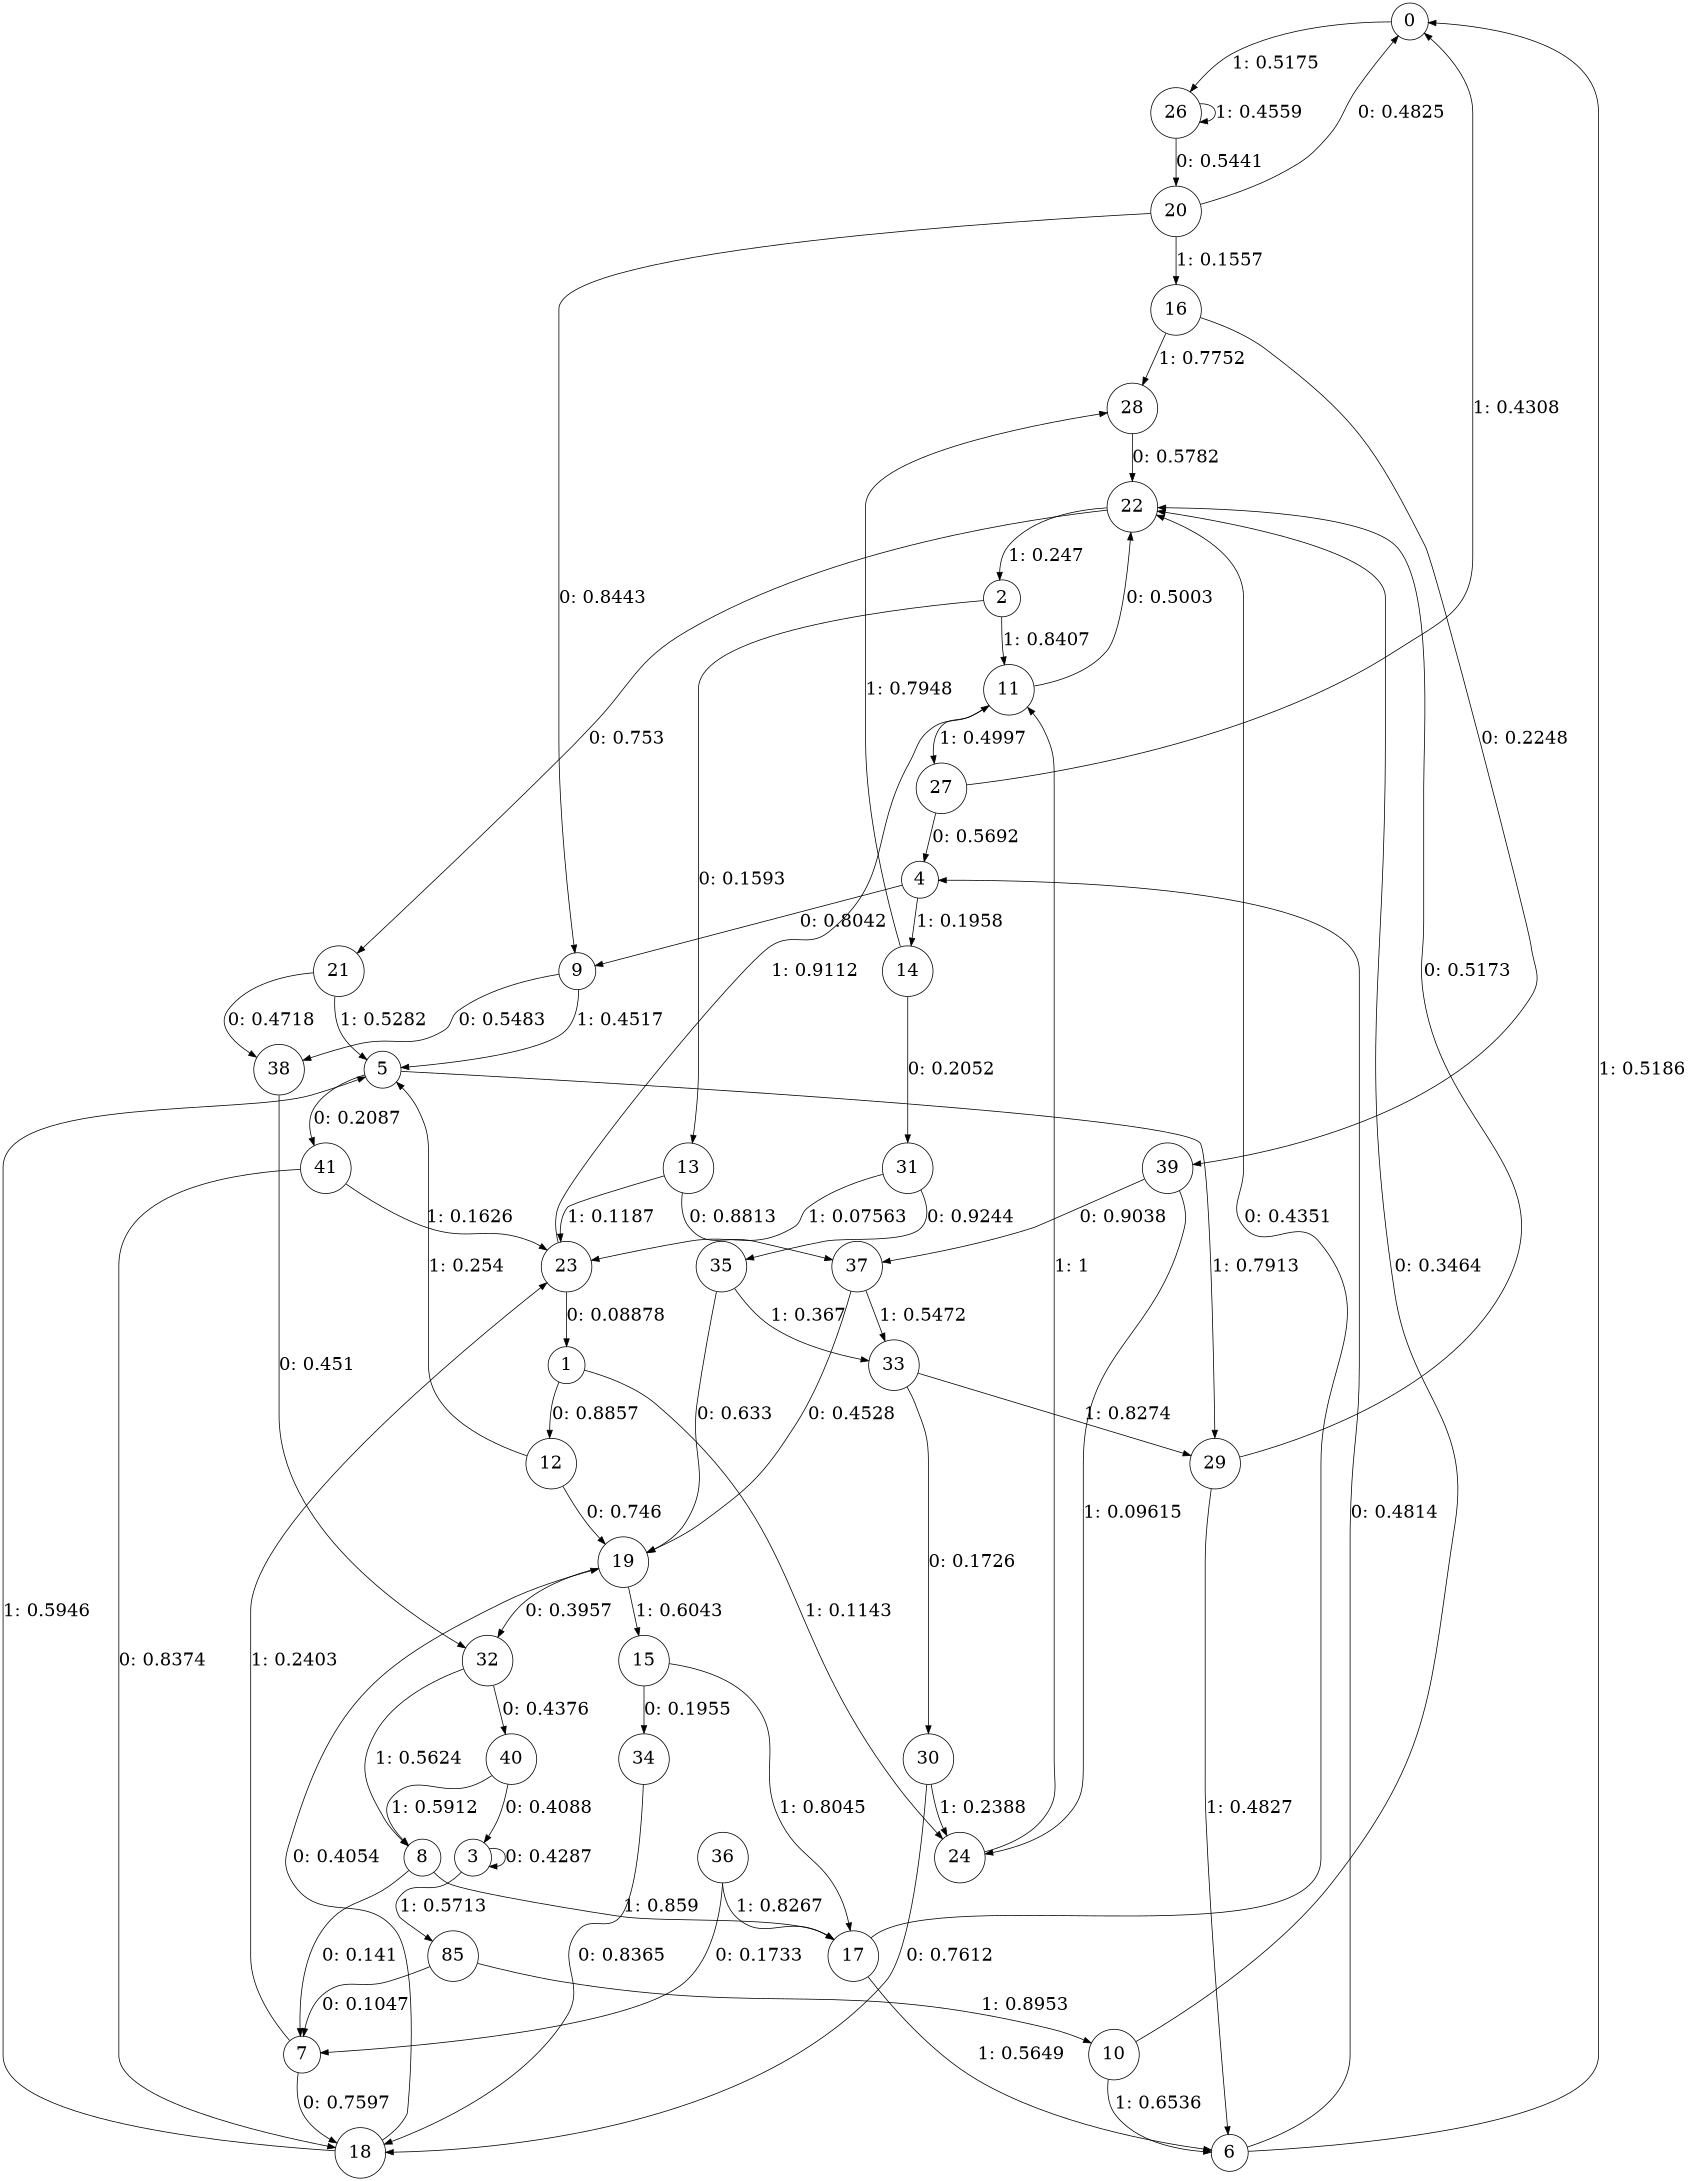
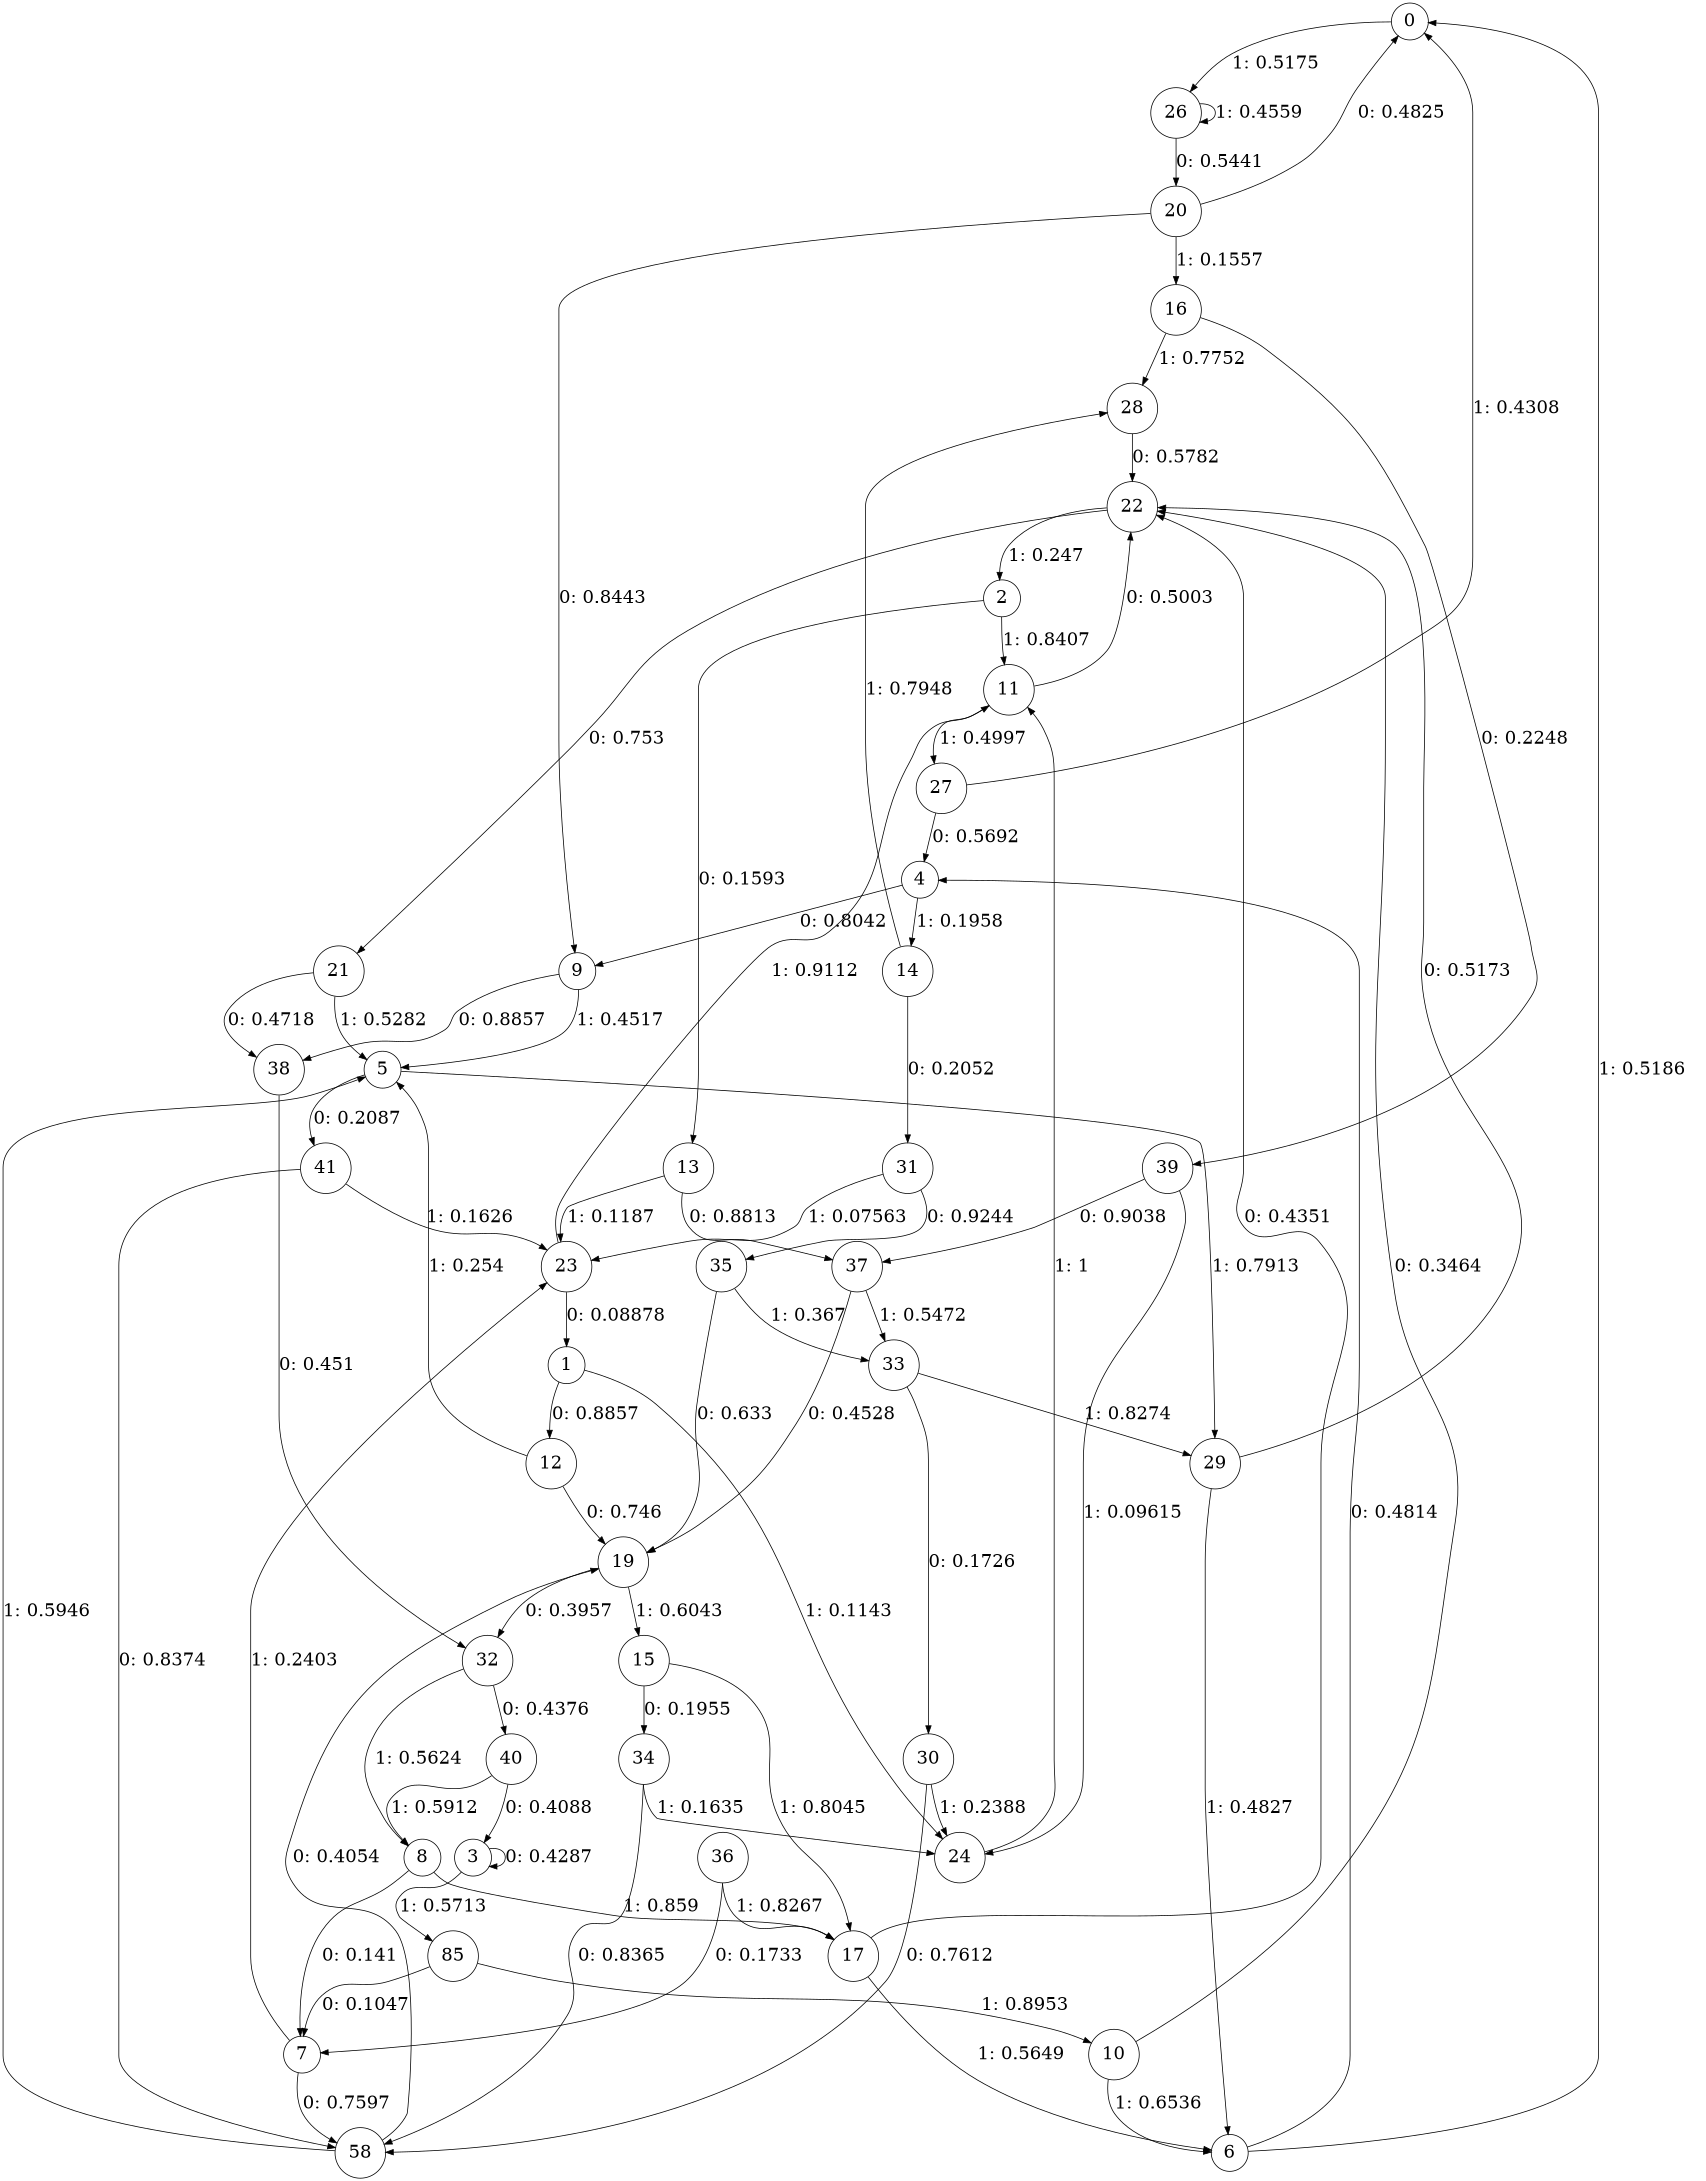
edge "9" -> "38": label "0: 0.5483   " -> "0: 0.8857   "
edge "34" -> "24": added, label "1: 0.1635"
node "18": label "18" -> "58"
